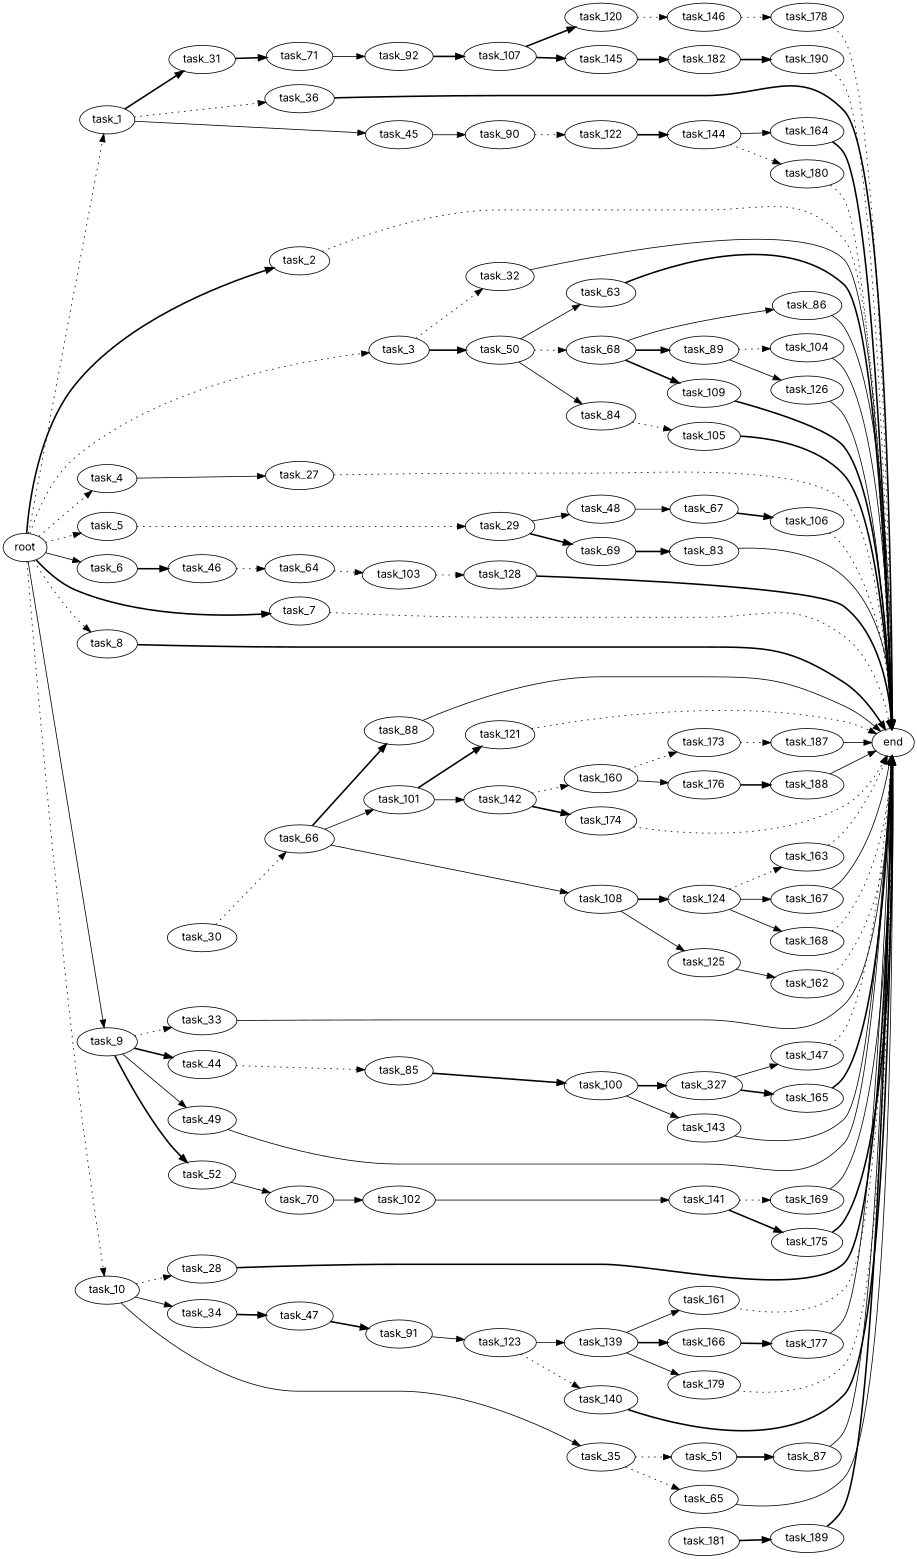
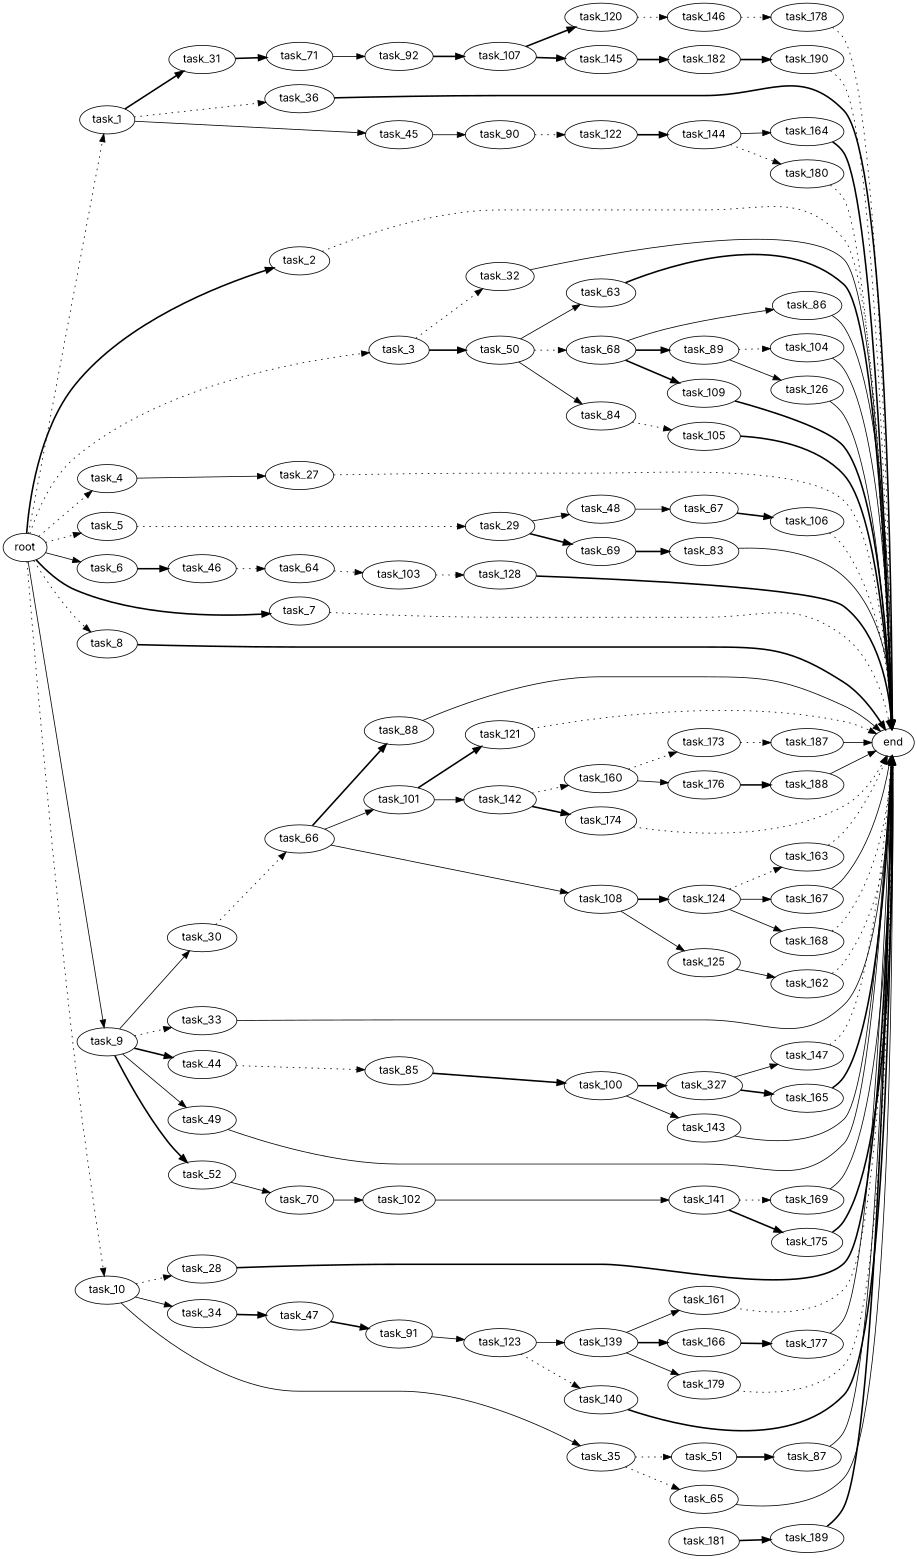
edge "task_9" -> "task_30": added
